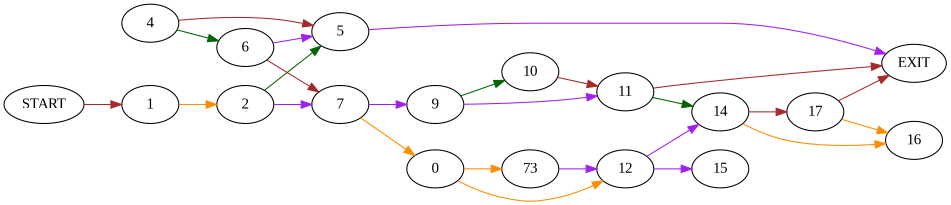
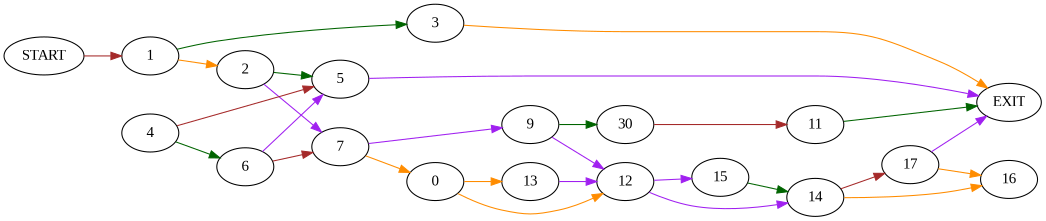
node "3": added
node "10": label "10" -> "30"
edge "11" -> "EXIT": color brown -> darkgreen
edge "17" -> "EXIT": color brown -> purple
edge "11" -> "14": now "15" -> "14"
edge "9" -> "11": now "9" -> "12"
node "73": label "73" -> "13"
